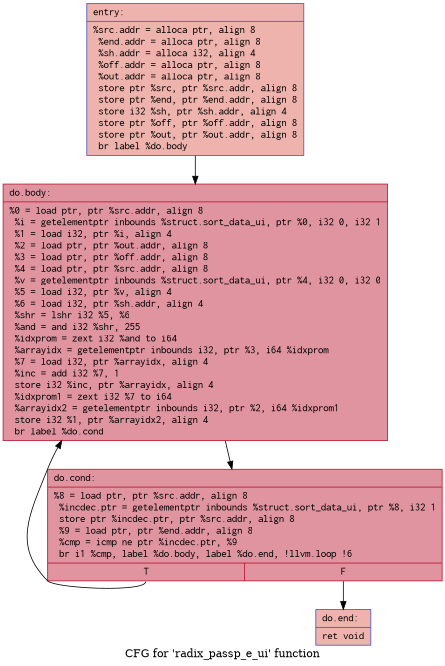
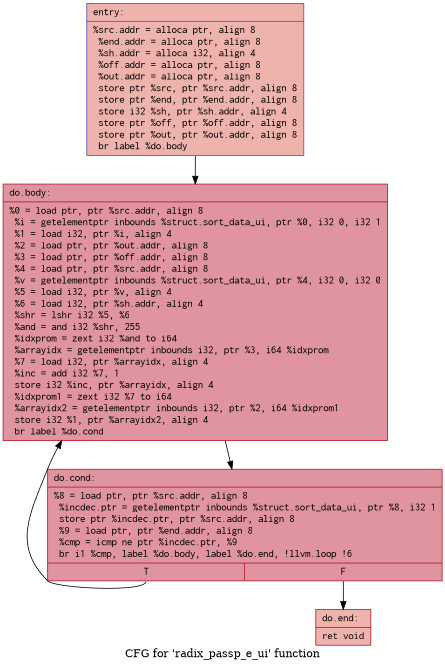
node "do.end:": color #3d50c3ff -> #b70d28ff
